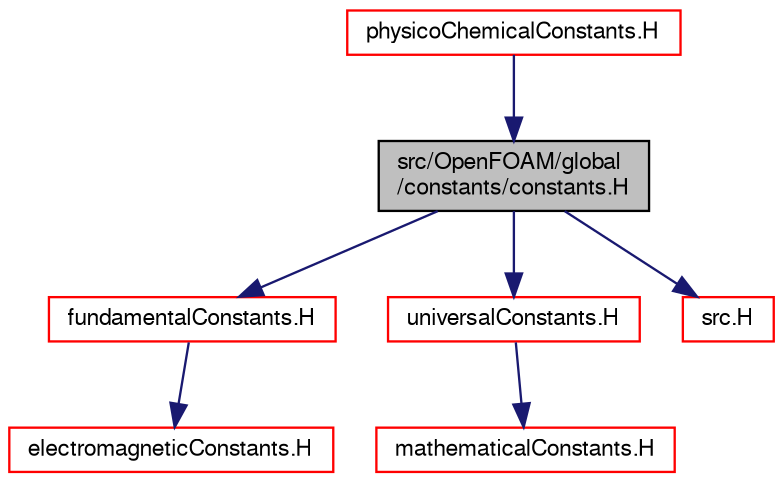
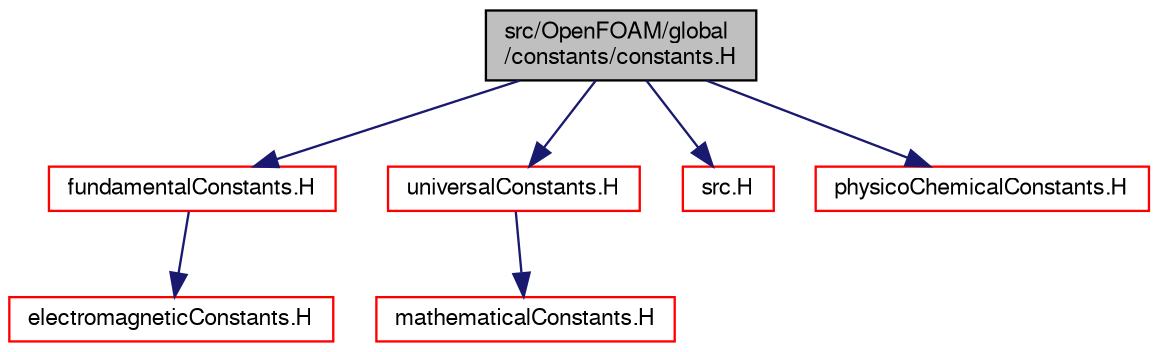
edge "physicoChemicalConstants.H" -> "src/OpenFOAM/global /constants/constants.H": reversed
